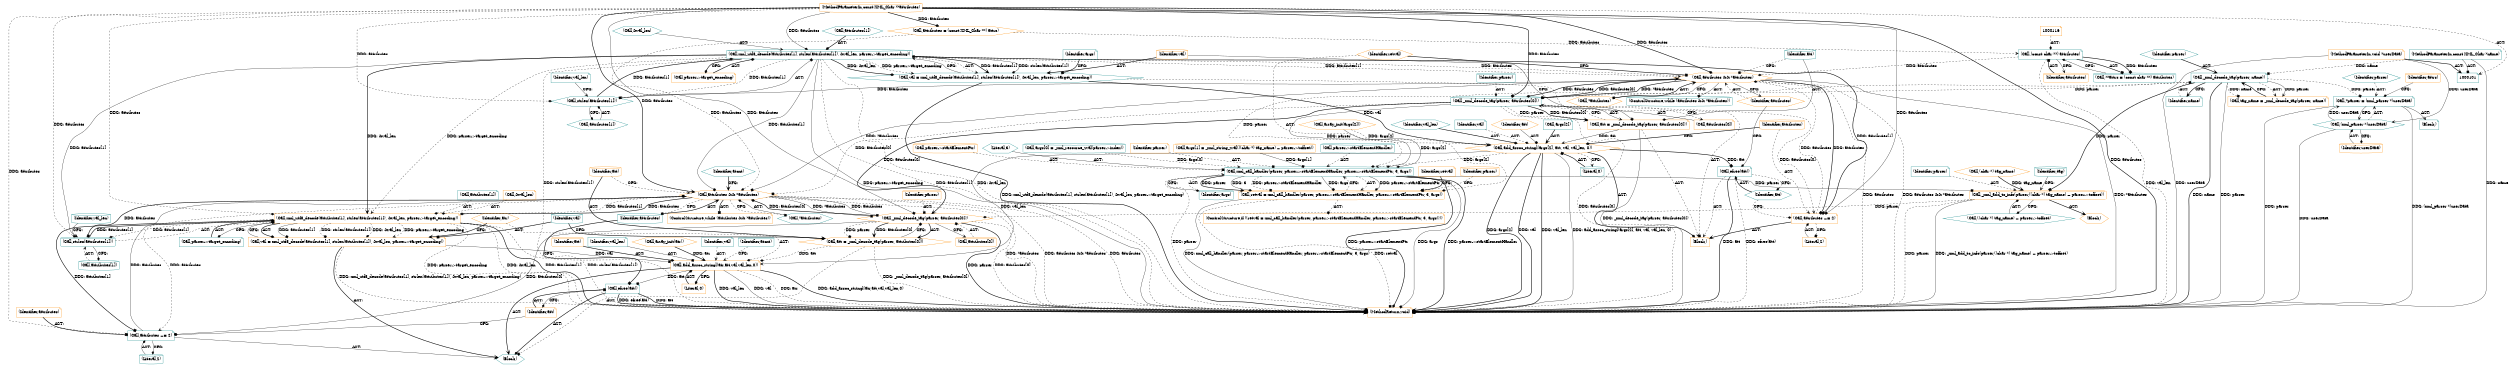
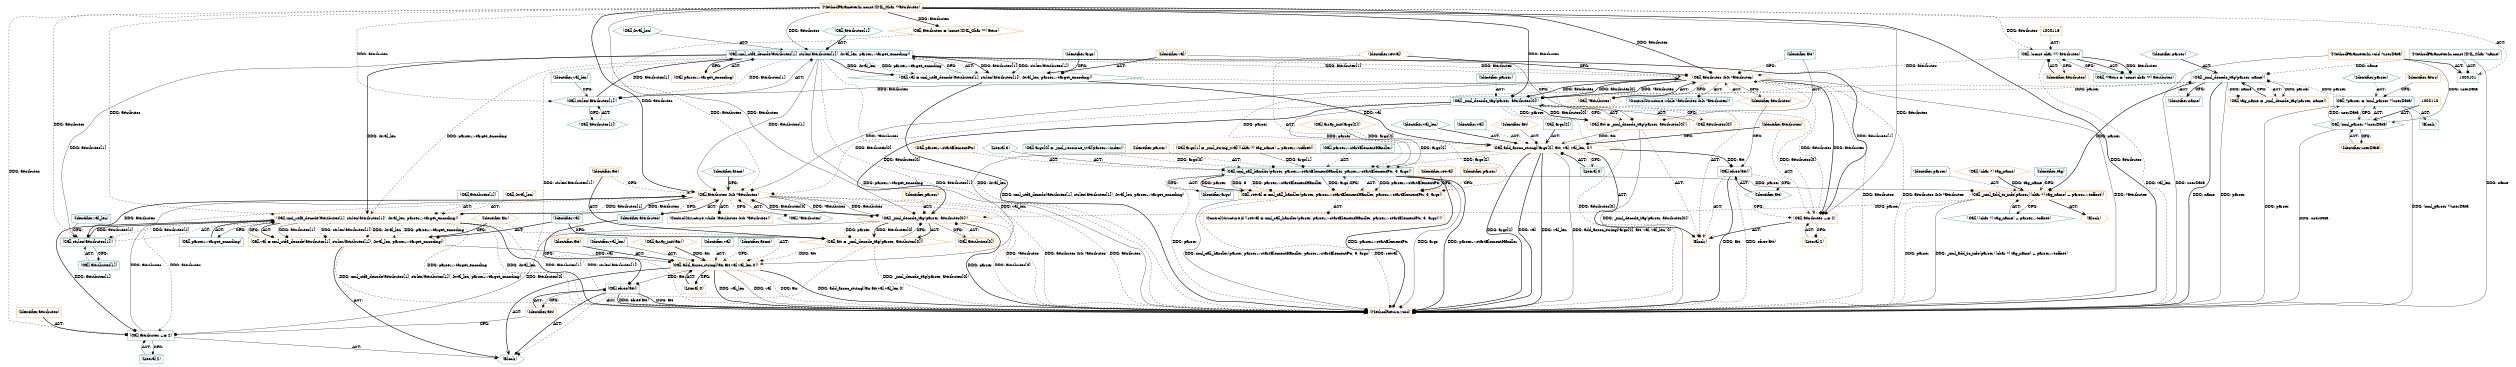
edge "(Call,attributes = (const XML_Char **) attrs)" -> "(Call,(const char **) attributes)": now "(MethodParameterIn,const XML_Char **attributes)" -> "(Call,(const char **) attributes)"
edge "(Call,_xml_decode_tag(parser, name))" -> "(Call,*parser = (xml_parser *)userData)": reversed
node "1000110": added
